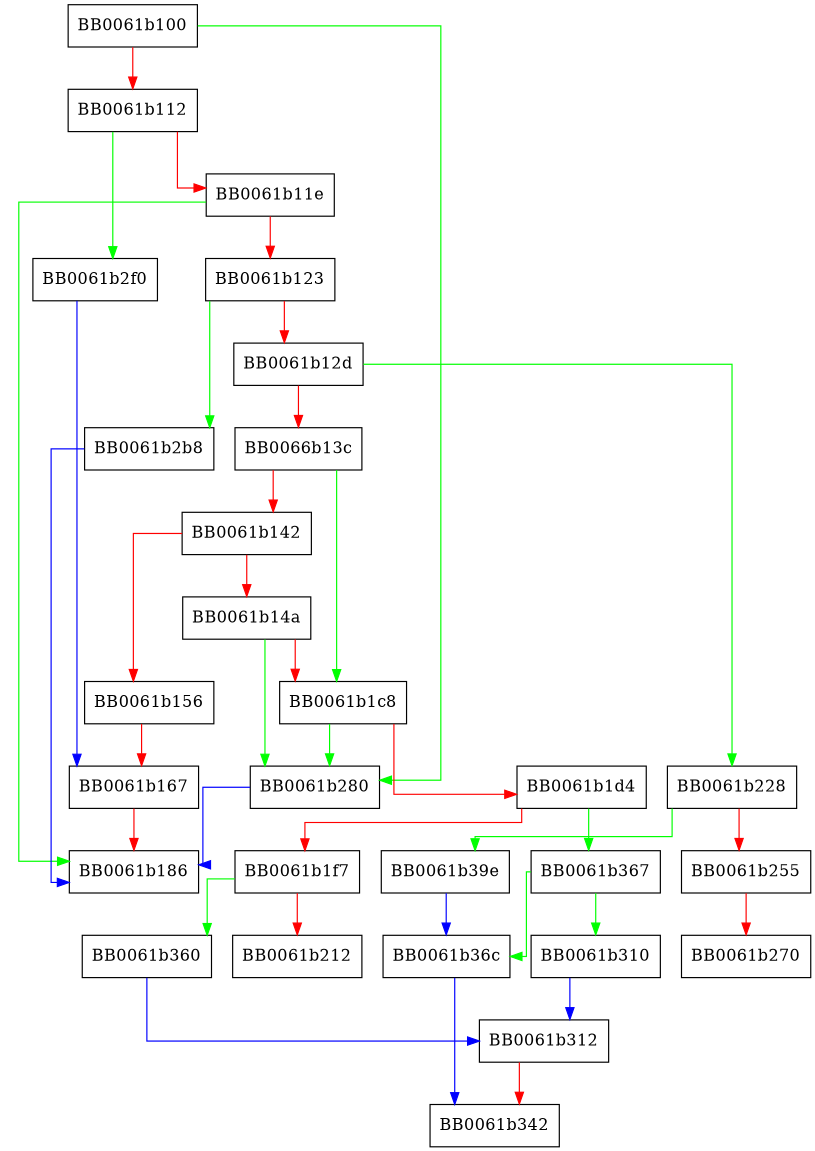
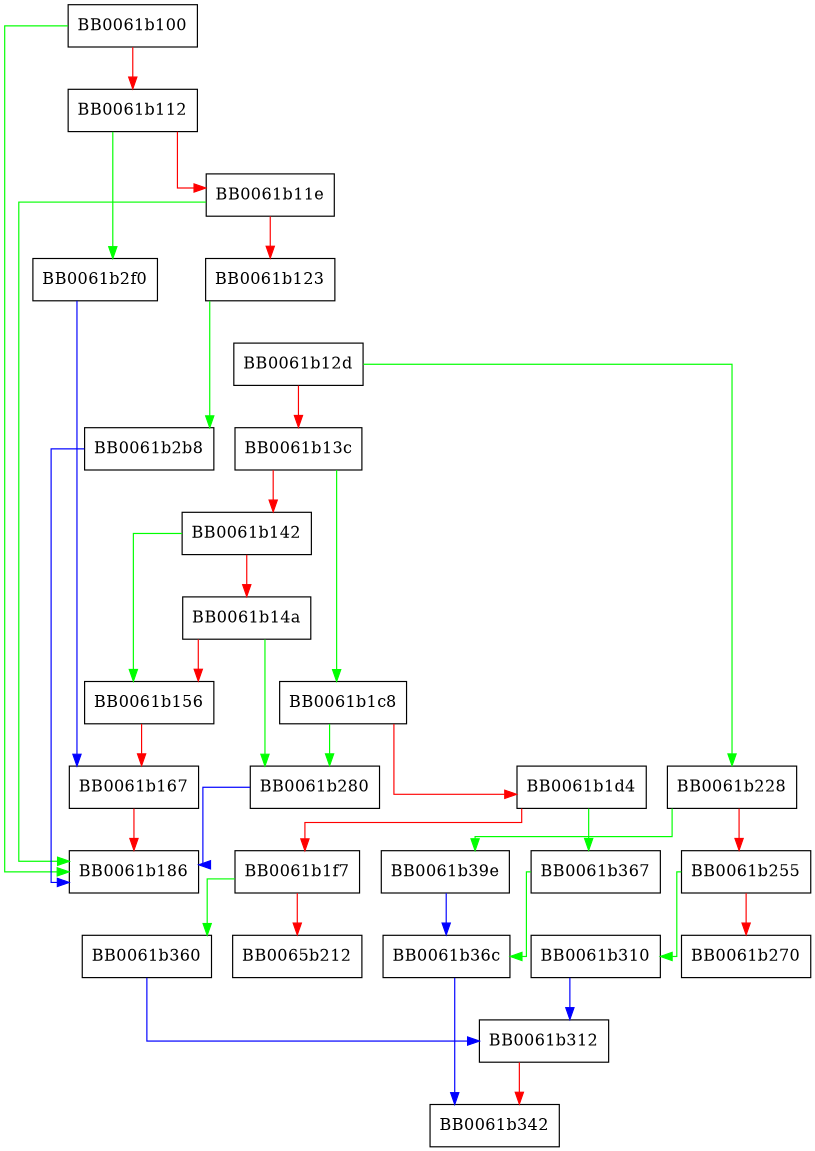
edge "BB0061b100" -> "BB0061b280": now "BB0061b100" -> "BB0061b186"
edge "BB0061b123" -> "BB0061b12d": removed
node "BB0066b13c": label "BB0066b13c" -> "BB0061b13c"
edge "BB0061b142" -> "BB0061b156": color red -> green
edge "BB0061b14a" -> "BB0061b1c8": now "BB0061b14a" -> "BB0061b156"
edge "BB0061b367" -> "BB0061b310": now "BB0061b255" -> "BB0061b310"
node "BB0061b212": label "BB0061b212" -> "BB0065b212"
